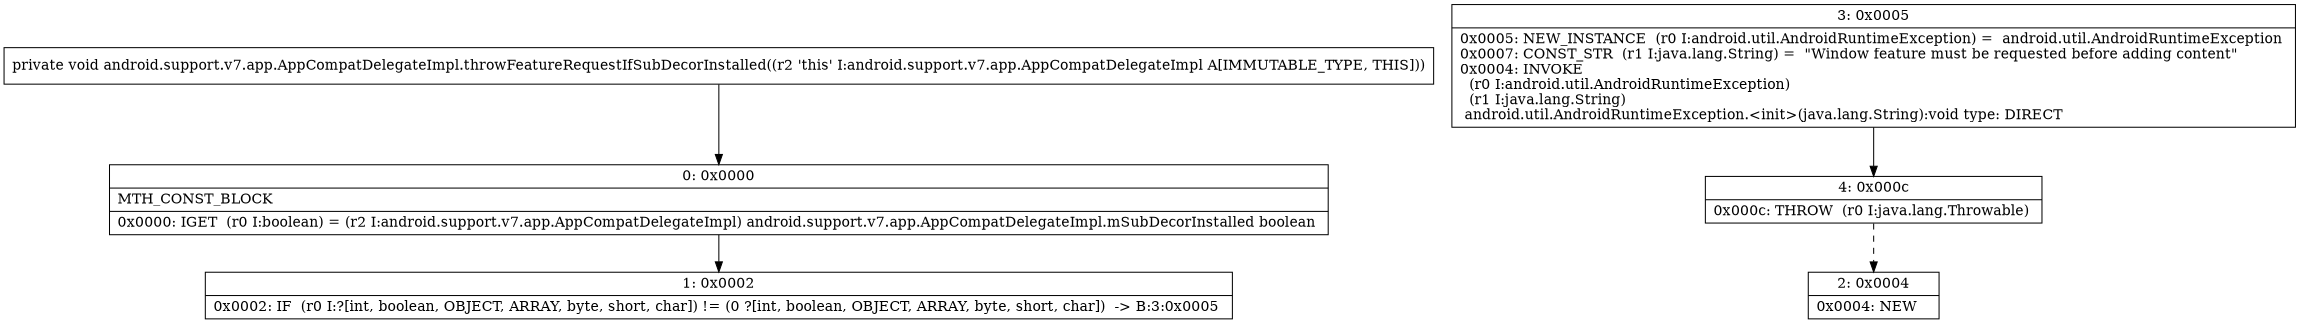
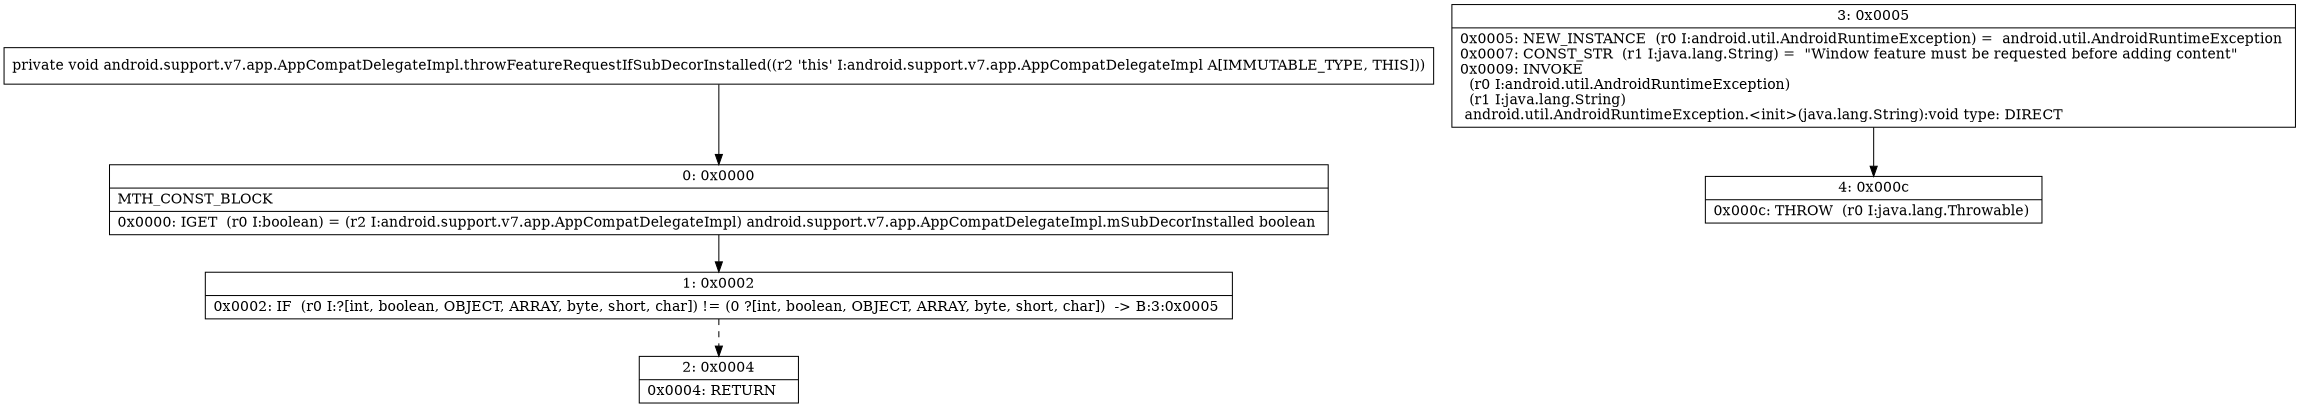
node "3: 0x0005": text "0x0004: INVOKE" -> "0x0009: INVOKE"
edge "4: 0x000c" -> "2: 0x0004": now "1: 0x0002" -> "2: 0x0004"
node "2: 0x0004": text "0x0004: NEW" -> "0x0004: RETURN"
